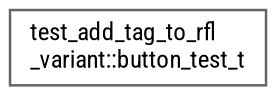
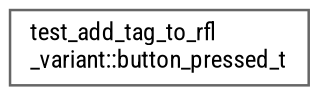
node "test_add_tag_to_rfl _variant::button_test_t": label "test_add_tag_to_rfl _variant::button_test_t" -> "test_add_tag_to_rfl _variant::button_pressed_t"
